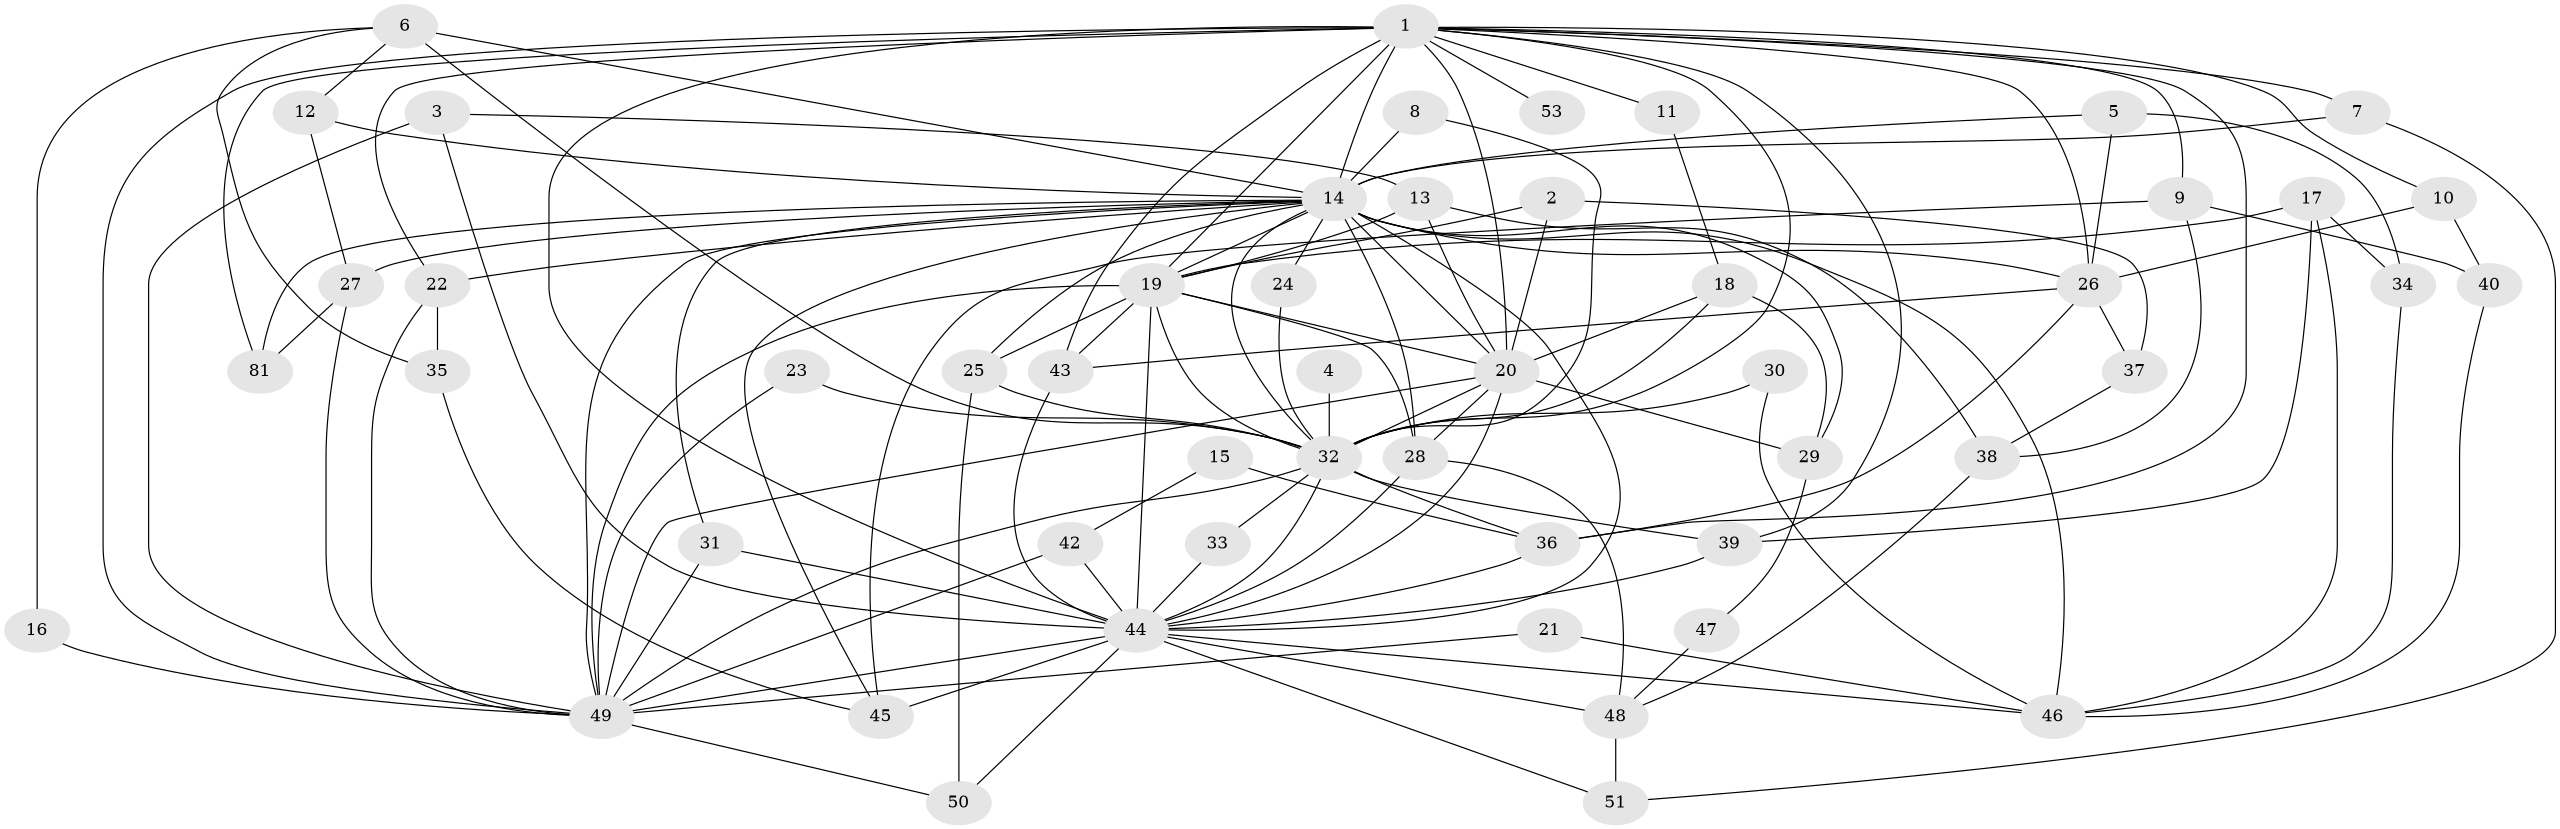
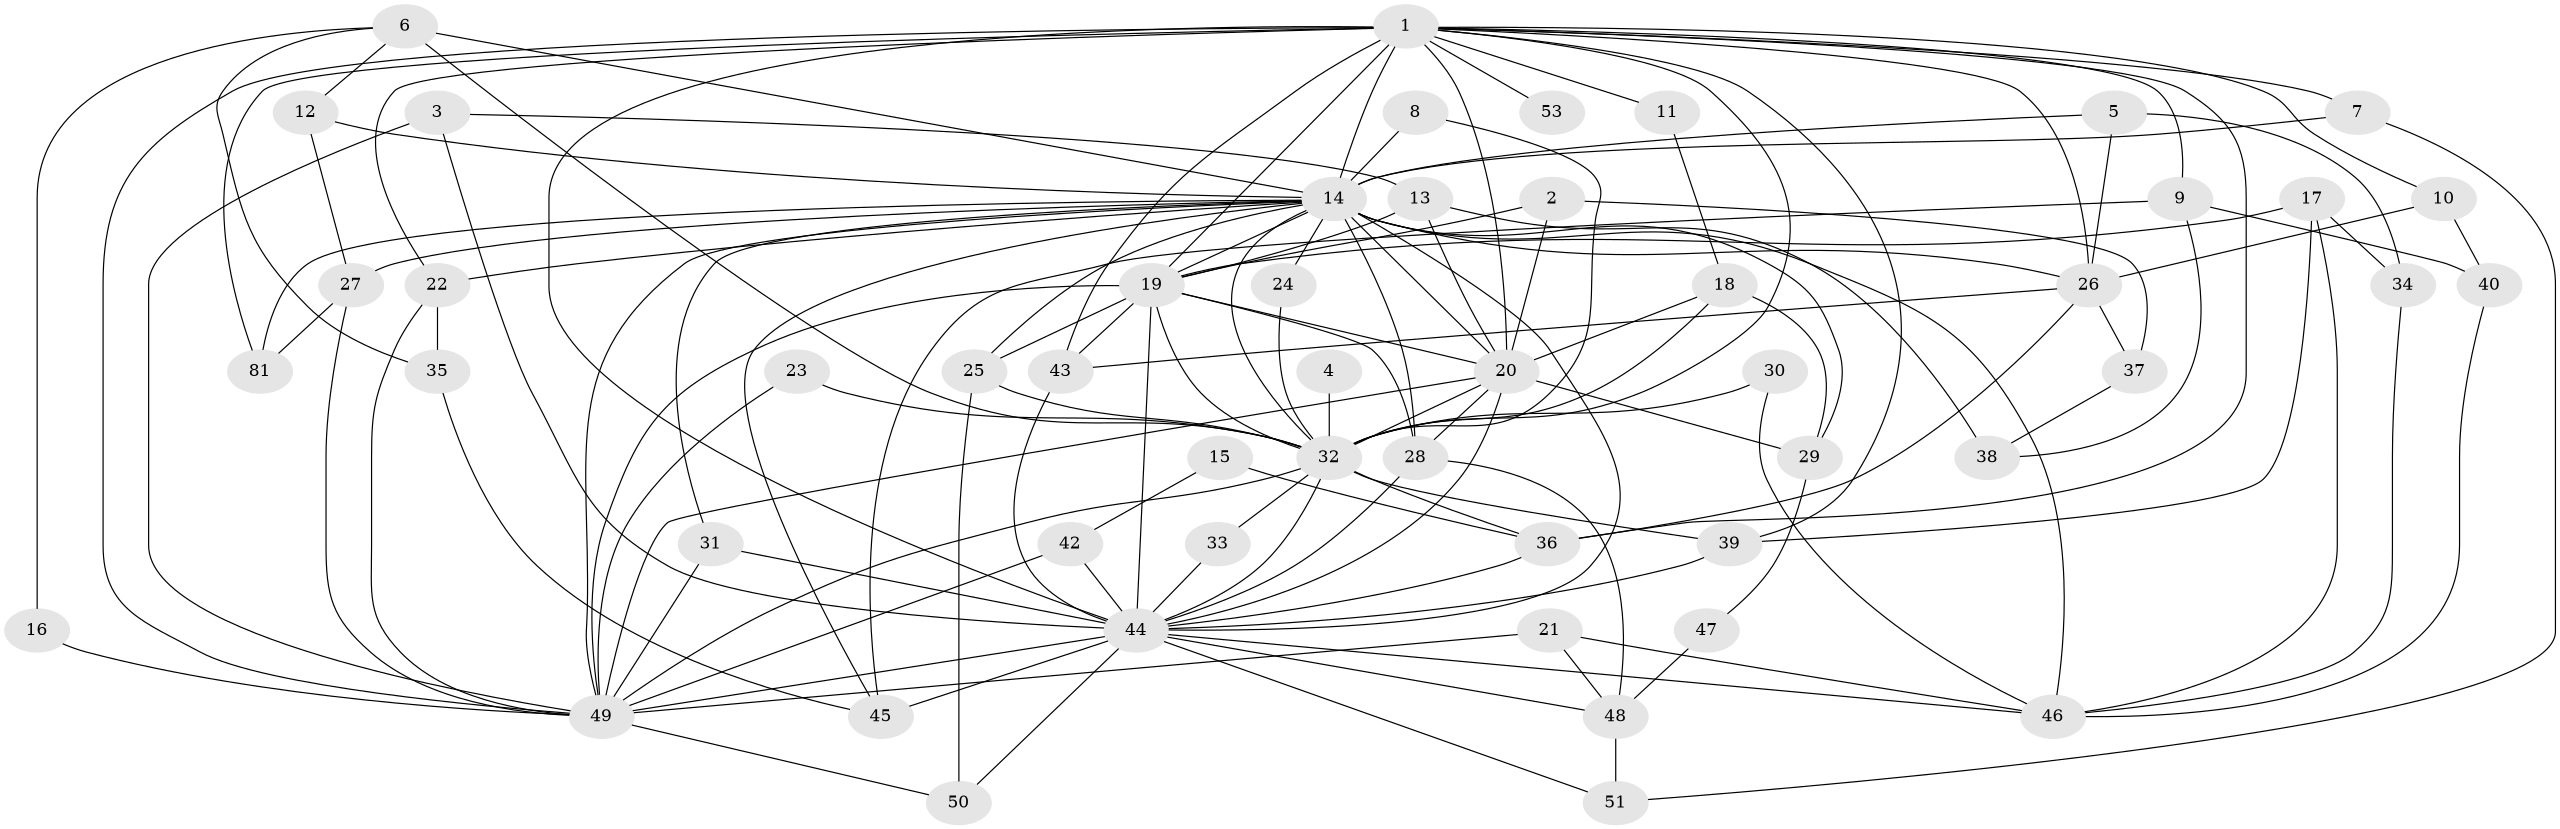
edge "38" -- "48": now "21" -- "48"
